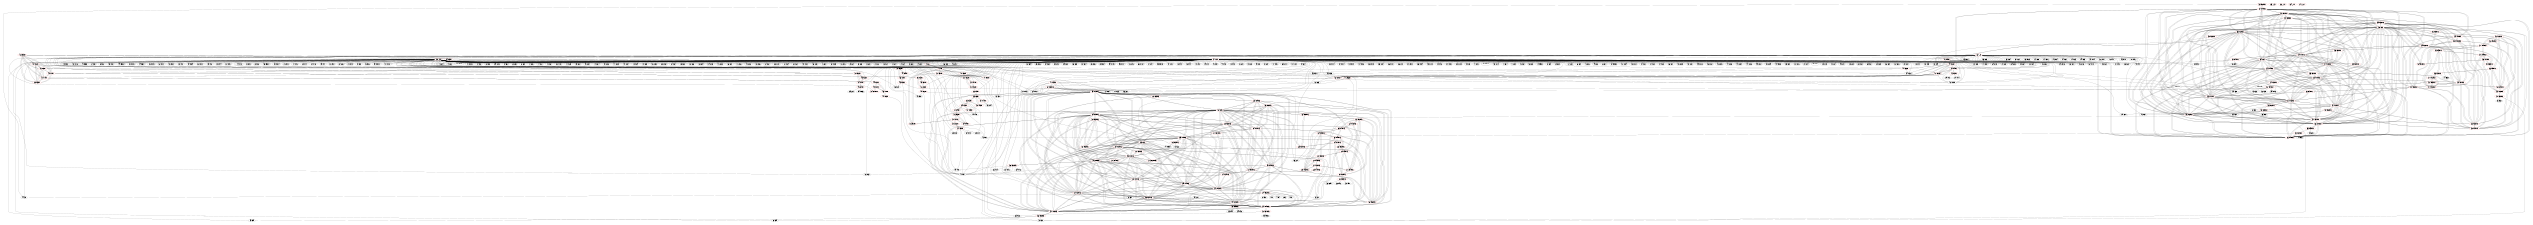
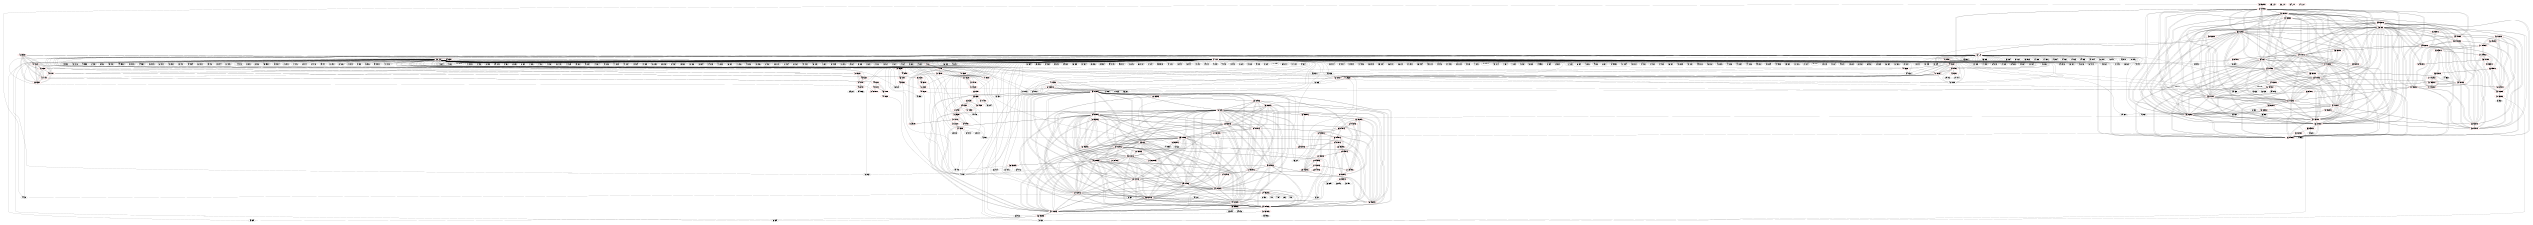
node "(117) R408": label "(117) R408" -> "(117) R409"
